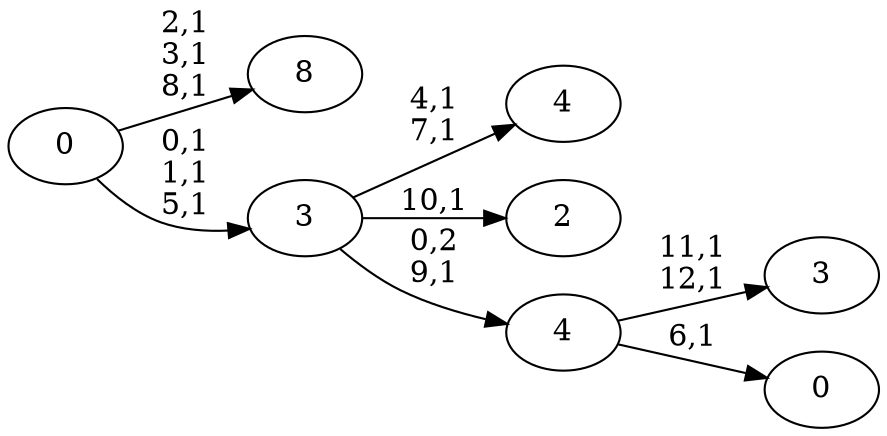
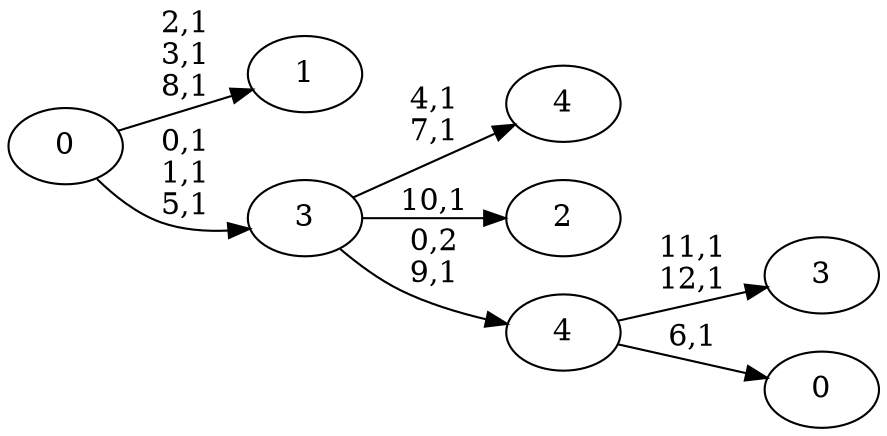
node "8": label "8" -> "1"
